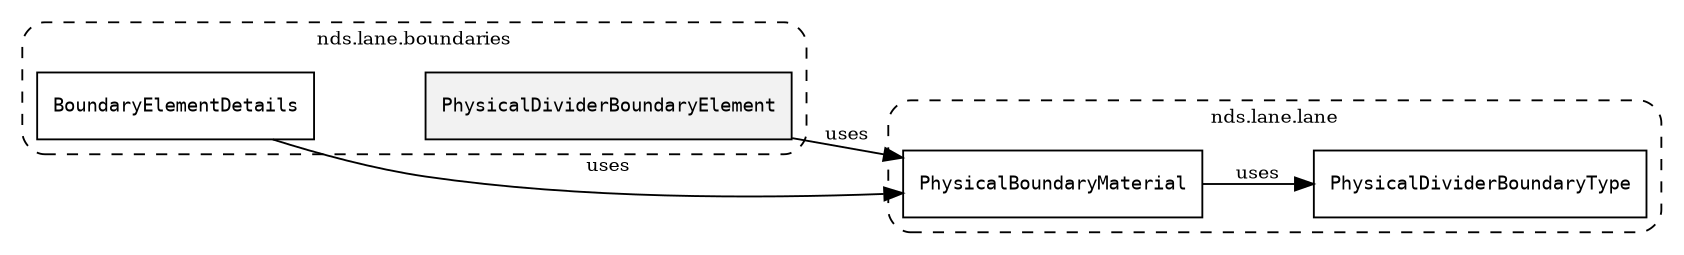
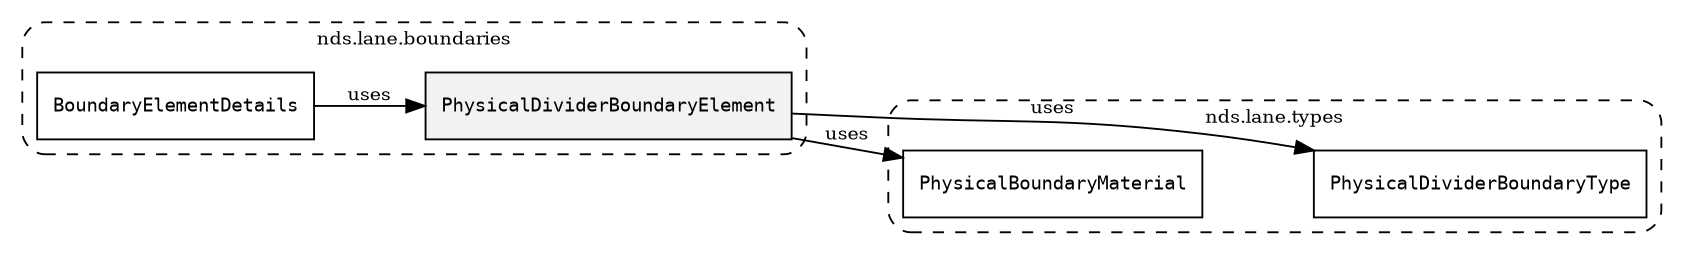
cluster "nds.lane.lane": label "nds.lane.lane" -> "nds.lane.types"
edge "PhysicalBoundaryMaterial" -> "PhysicalDividerBoundaryType": now "PhysicalDividerBoundaryElement" -> "PhysicalDividerBoundaryType"
edge "BoundaryElementDetails" -> "PhysicalBoundaryMaterial": now "BoundaryElementDetails" -> "PhysicalDividerBoundaryElement"
